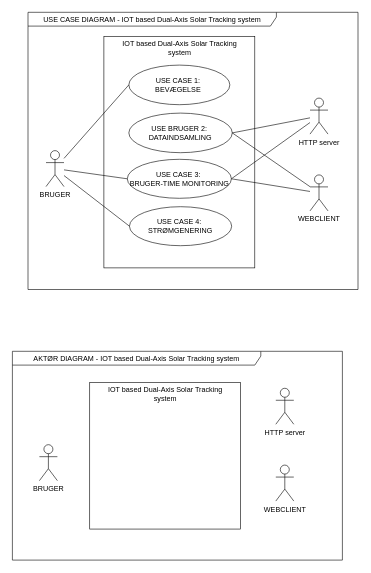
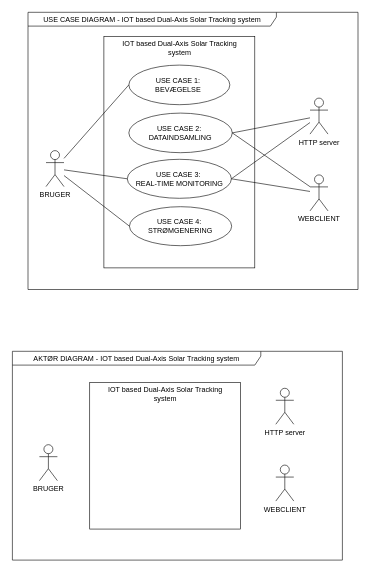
node "USE BRUGER 2: DATAINDSAMLING": label "USE BRUGER 2: DATAINDSAMLING" -> "USE CASE 2: DATAINDSAMLING"
node "USE CASE 3: BRUGER-TIME MONITORING": label "USE CASE 3: BRUGER-TIME MONITORING" -> "USE CASE 3: REAL-TIME MONITORING"
